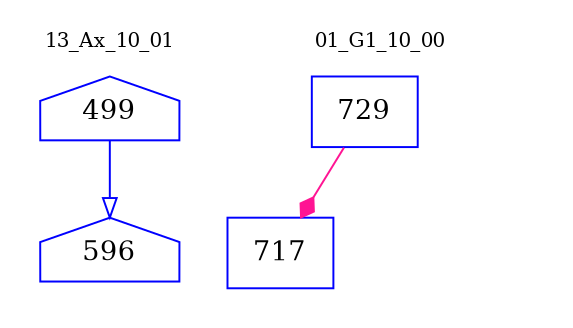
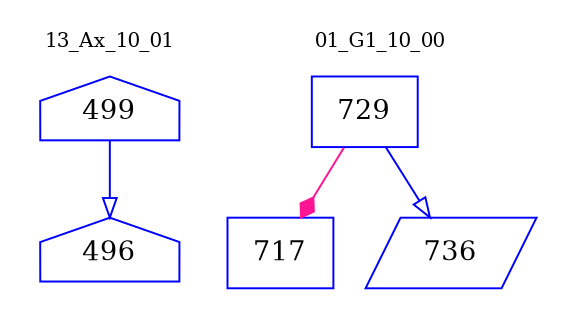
node "596": label "596" -> "496"
node "736": added
